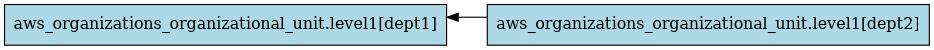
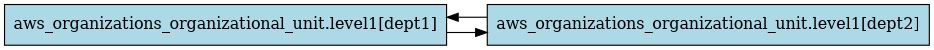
edge "aws_organizations_organizational_unit.level1[dept1]" -> "aws_organizations_organizational_unit.level1[dept2]": added
